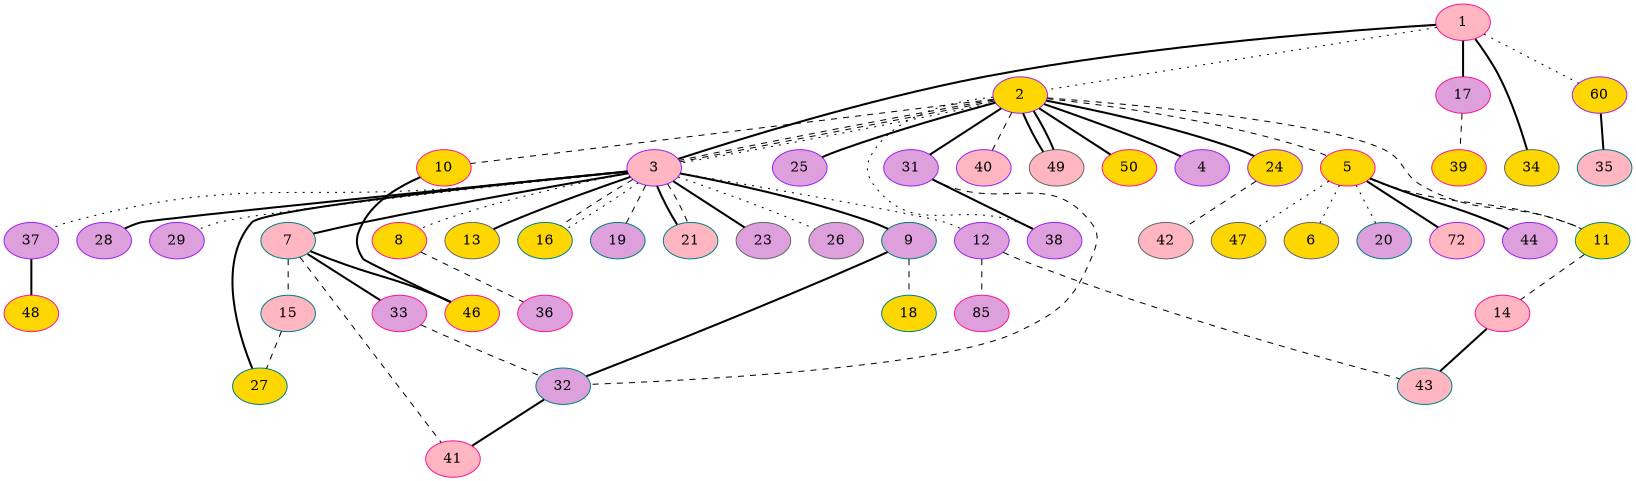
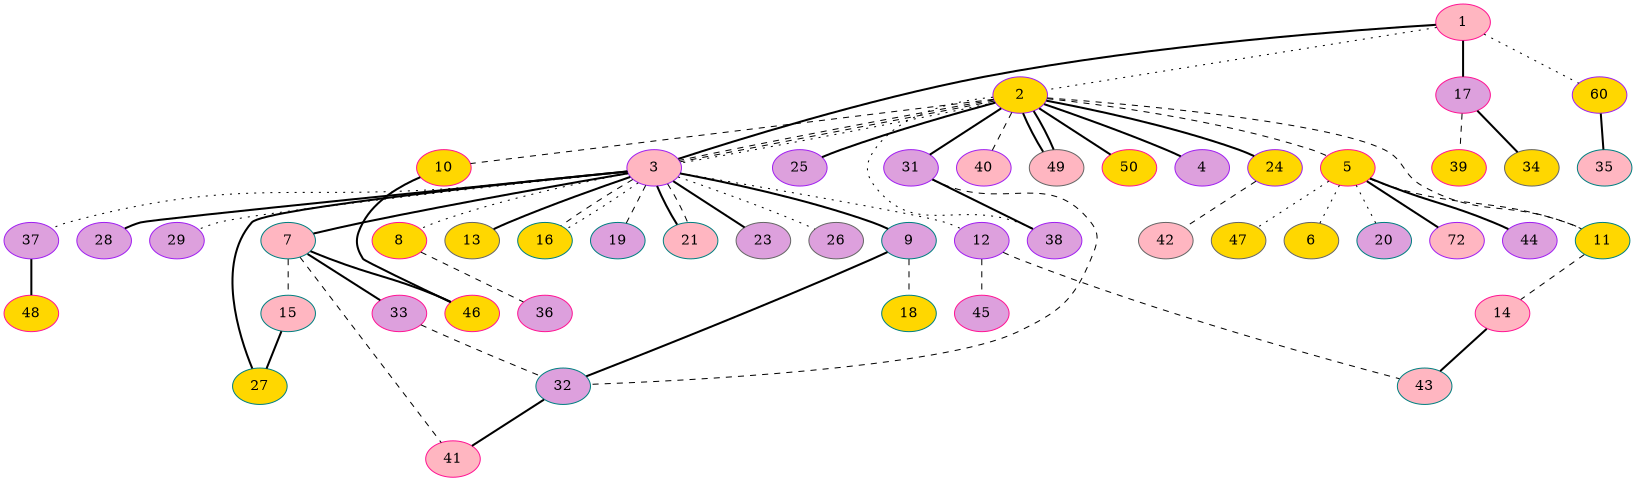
edge "1" -- "34": now "17" -- "34"
node "85": label "85" -> "45"
edge "15" -- "27": style dashed -> bold
